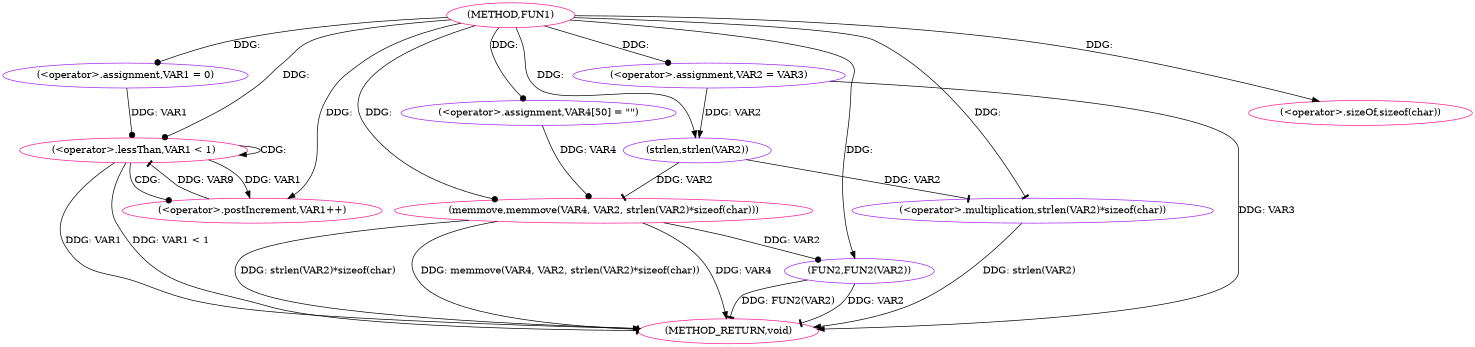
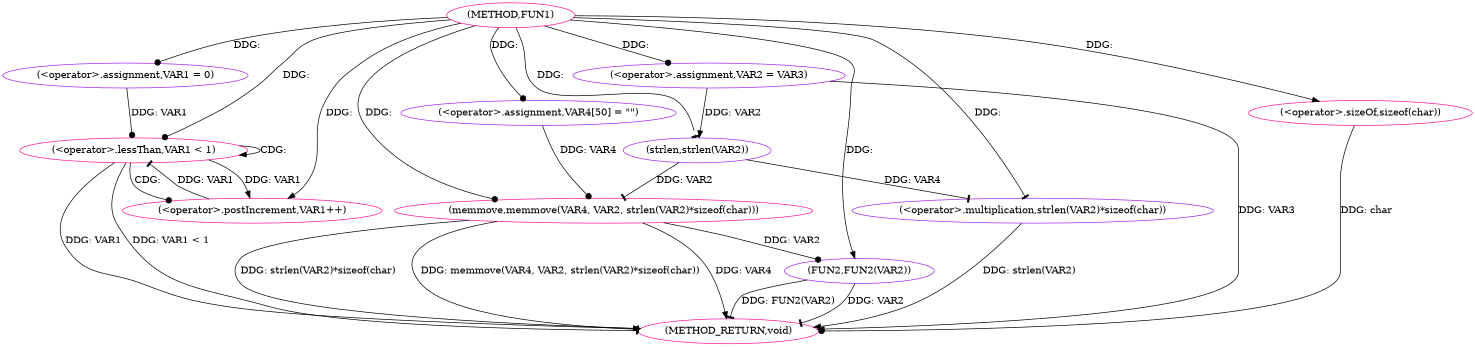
edge "(METHOD,FUN1)" -> "(strlen,strlen(VAR2))": arrowhead normal -> tee
edge "(<operator>.postIncrement,VAR1++)" -> "(<operator>.lessThan,VAR1 < 1)": label "DDG: VAR9" -> "DDG: VAR1"
edge "(strlen,strlen(VAR2))" -> "(<operator>.multiplication,strlen(VAR2)*sizeof(char))": label "DDG: VAR2" -> "DDG: VAR4"
edge "(<operator>.sizeOf,sizeof(char))" -> "(METHOD_RETURN,void)": added, label "DDG: char"
